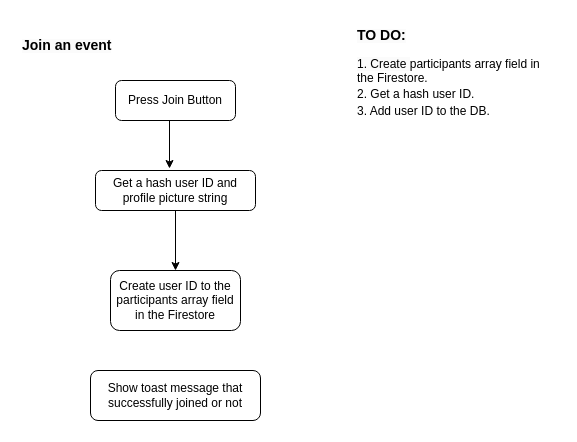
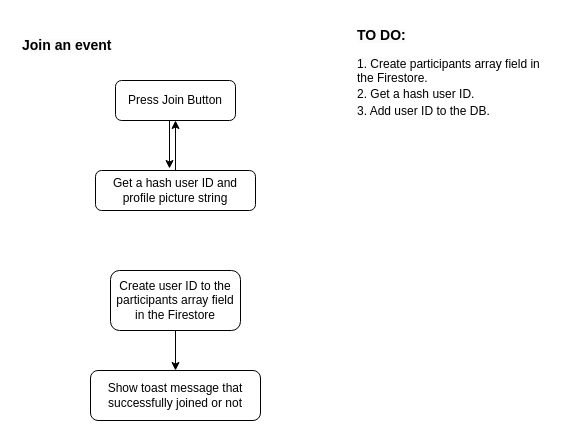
edge "Get a hash user ID and profile picture string" -> "Create user ID to the participants array field in the Firestore": now "Get a hash user ID and profile picture string" -> "Press Join Button"
edge "Create user ID to the participants array field in the Firestore" -> "Show toast message that successfully joined or not": added
